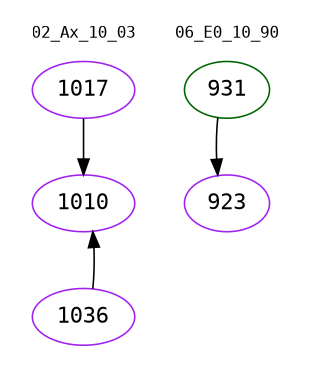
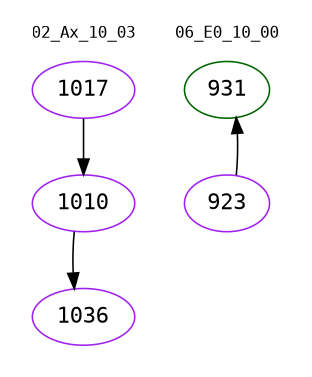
cluster "06_E0_10_90": label "06_E0_10_90" -> "06_E0_10_00"
edge "931" -> "923": reversed
edge "1036" -> "1010": reversed
